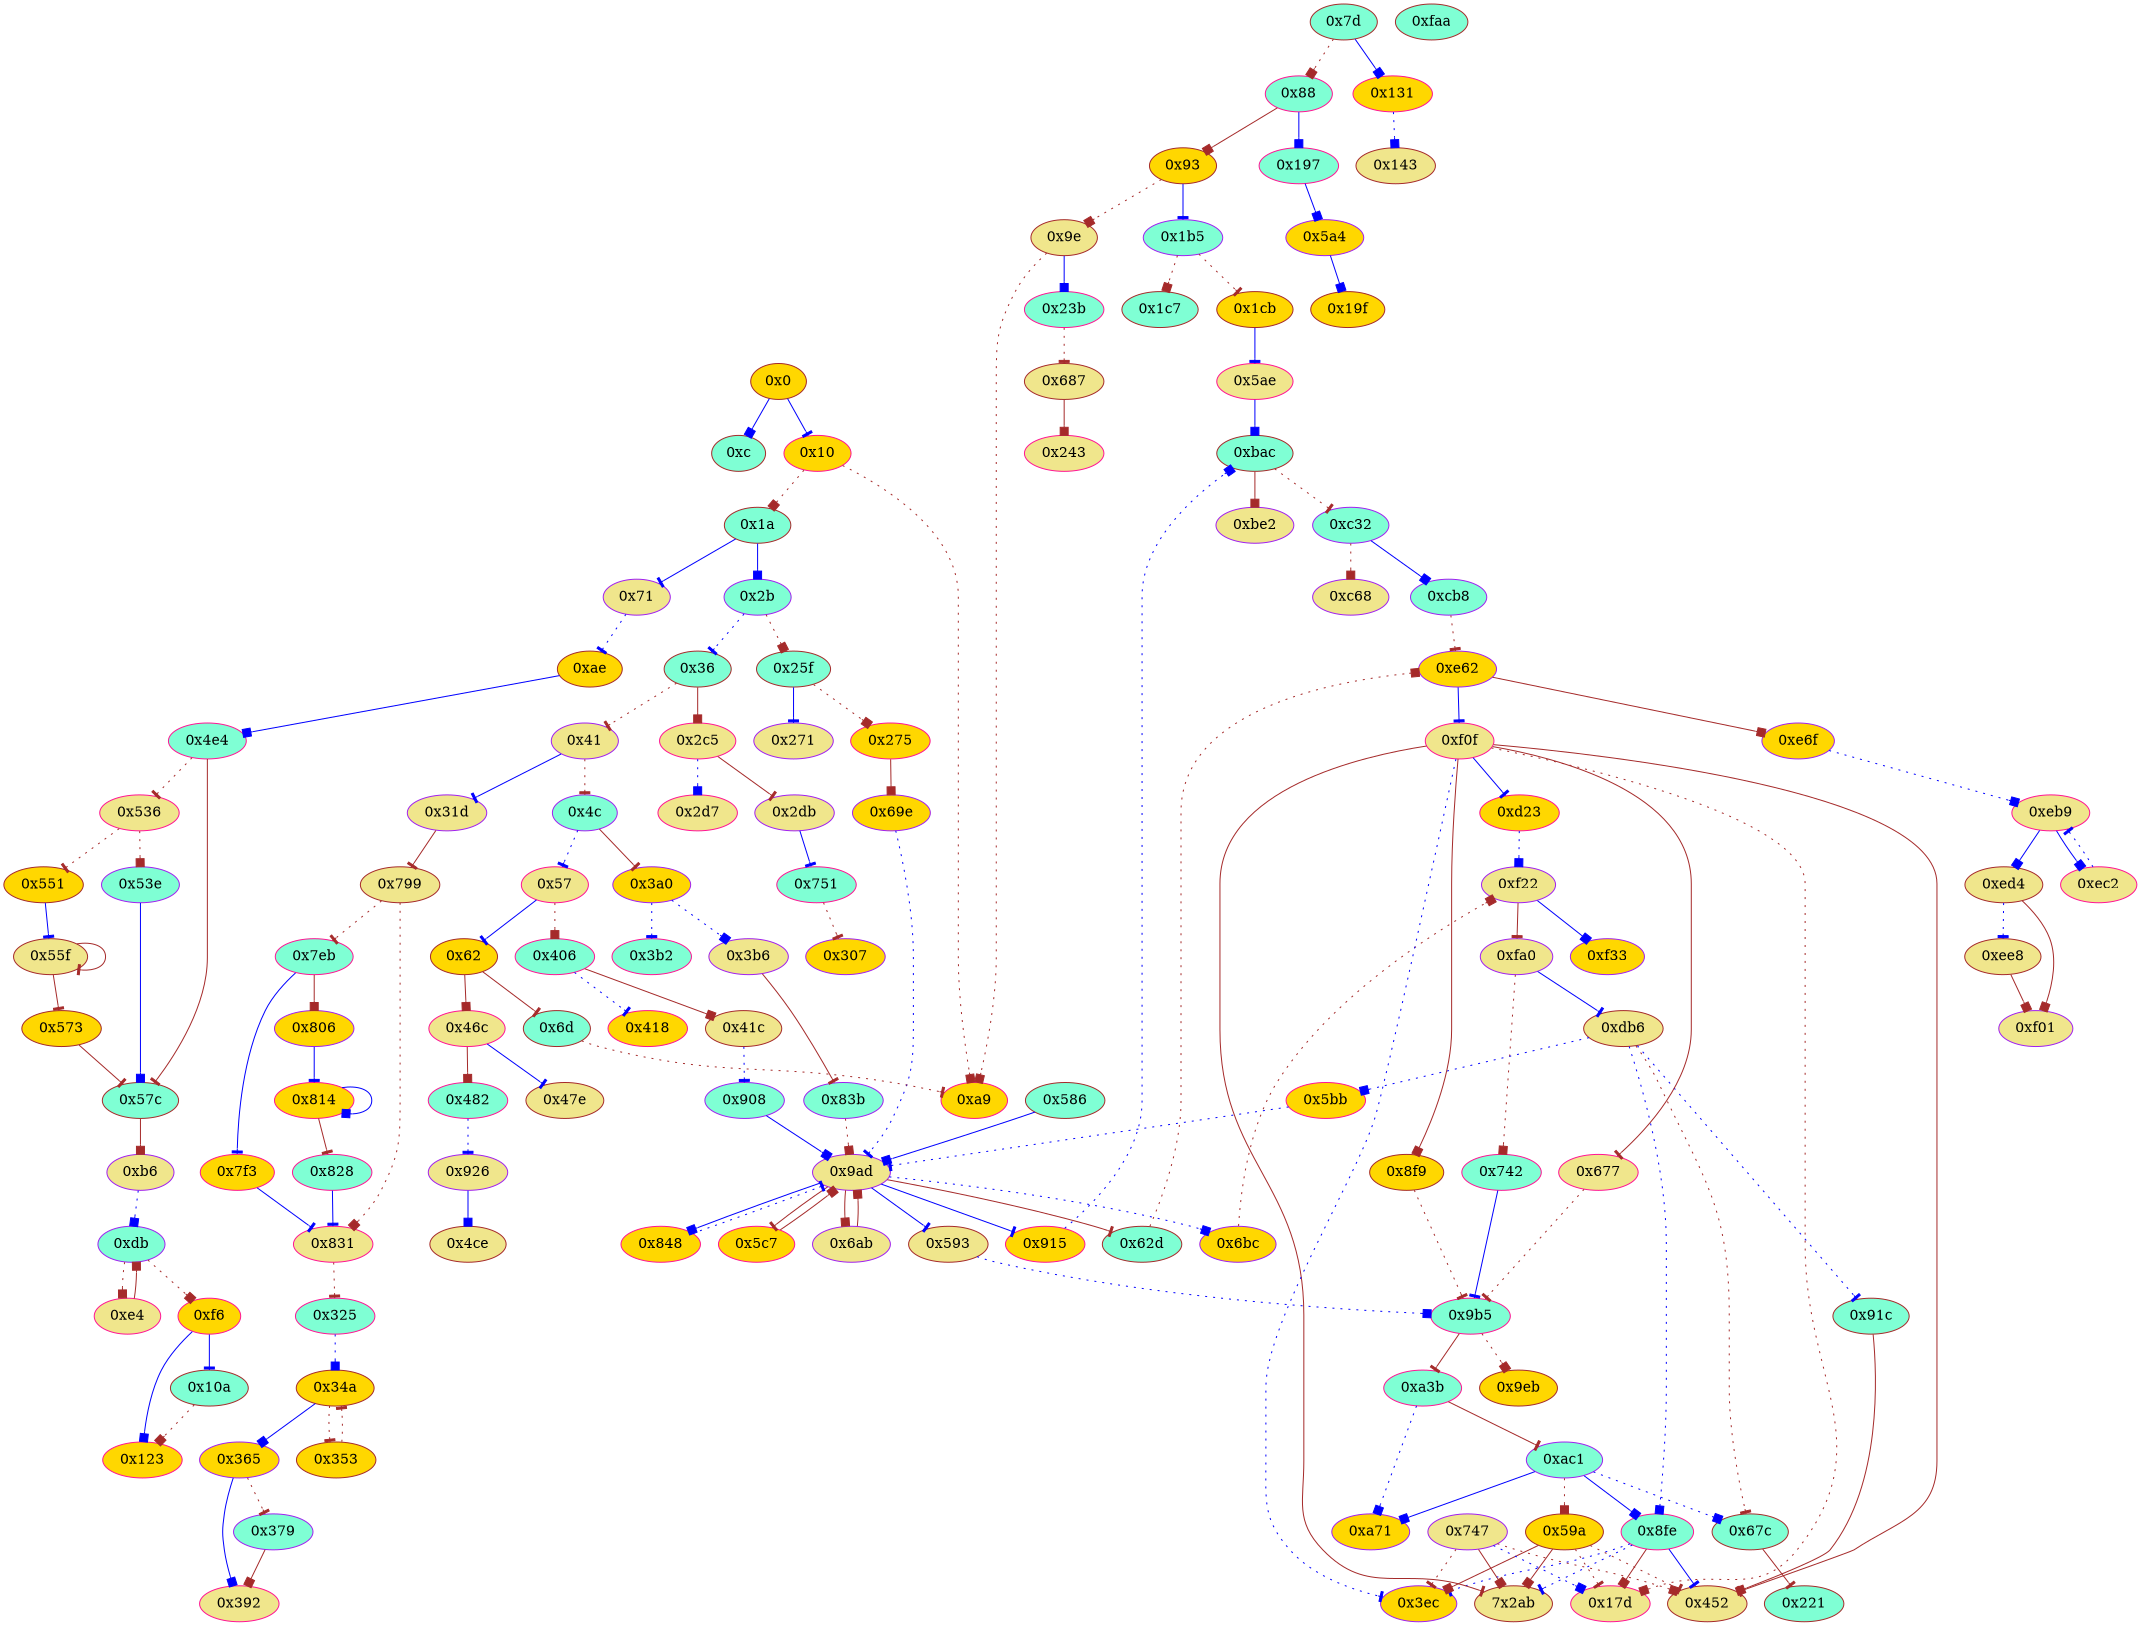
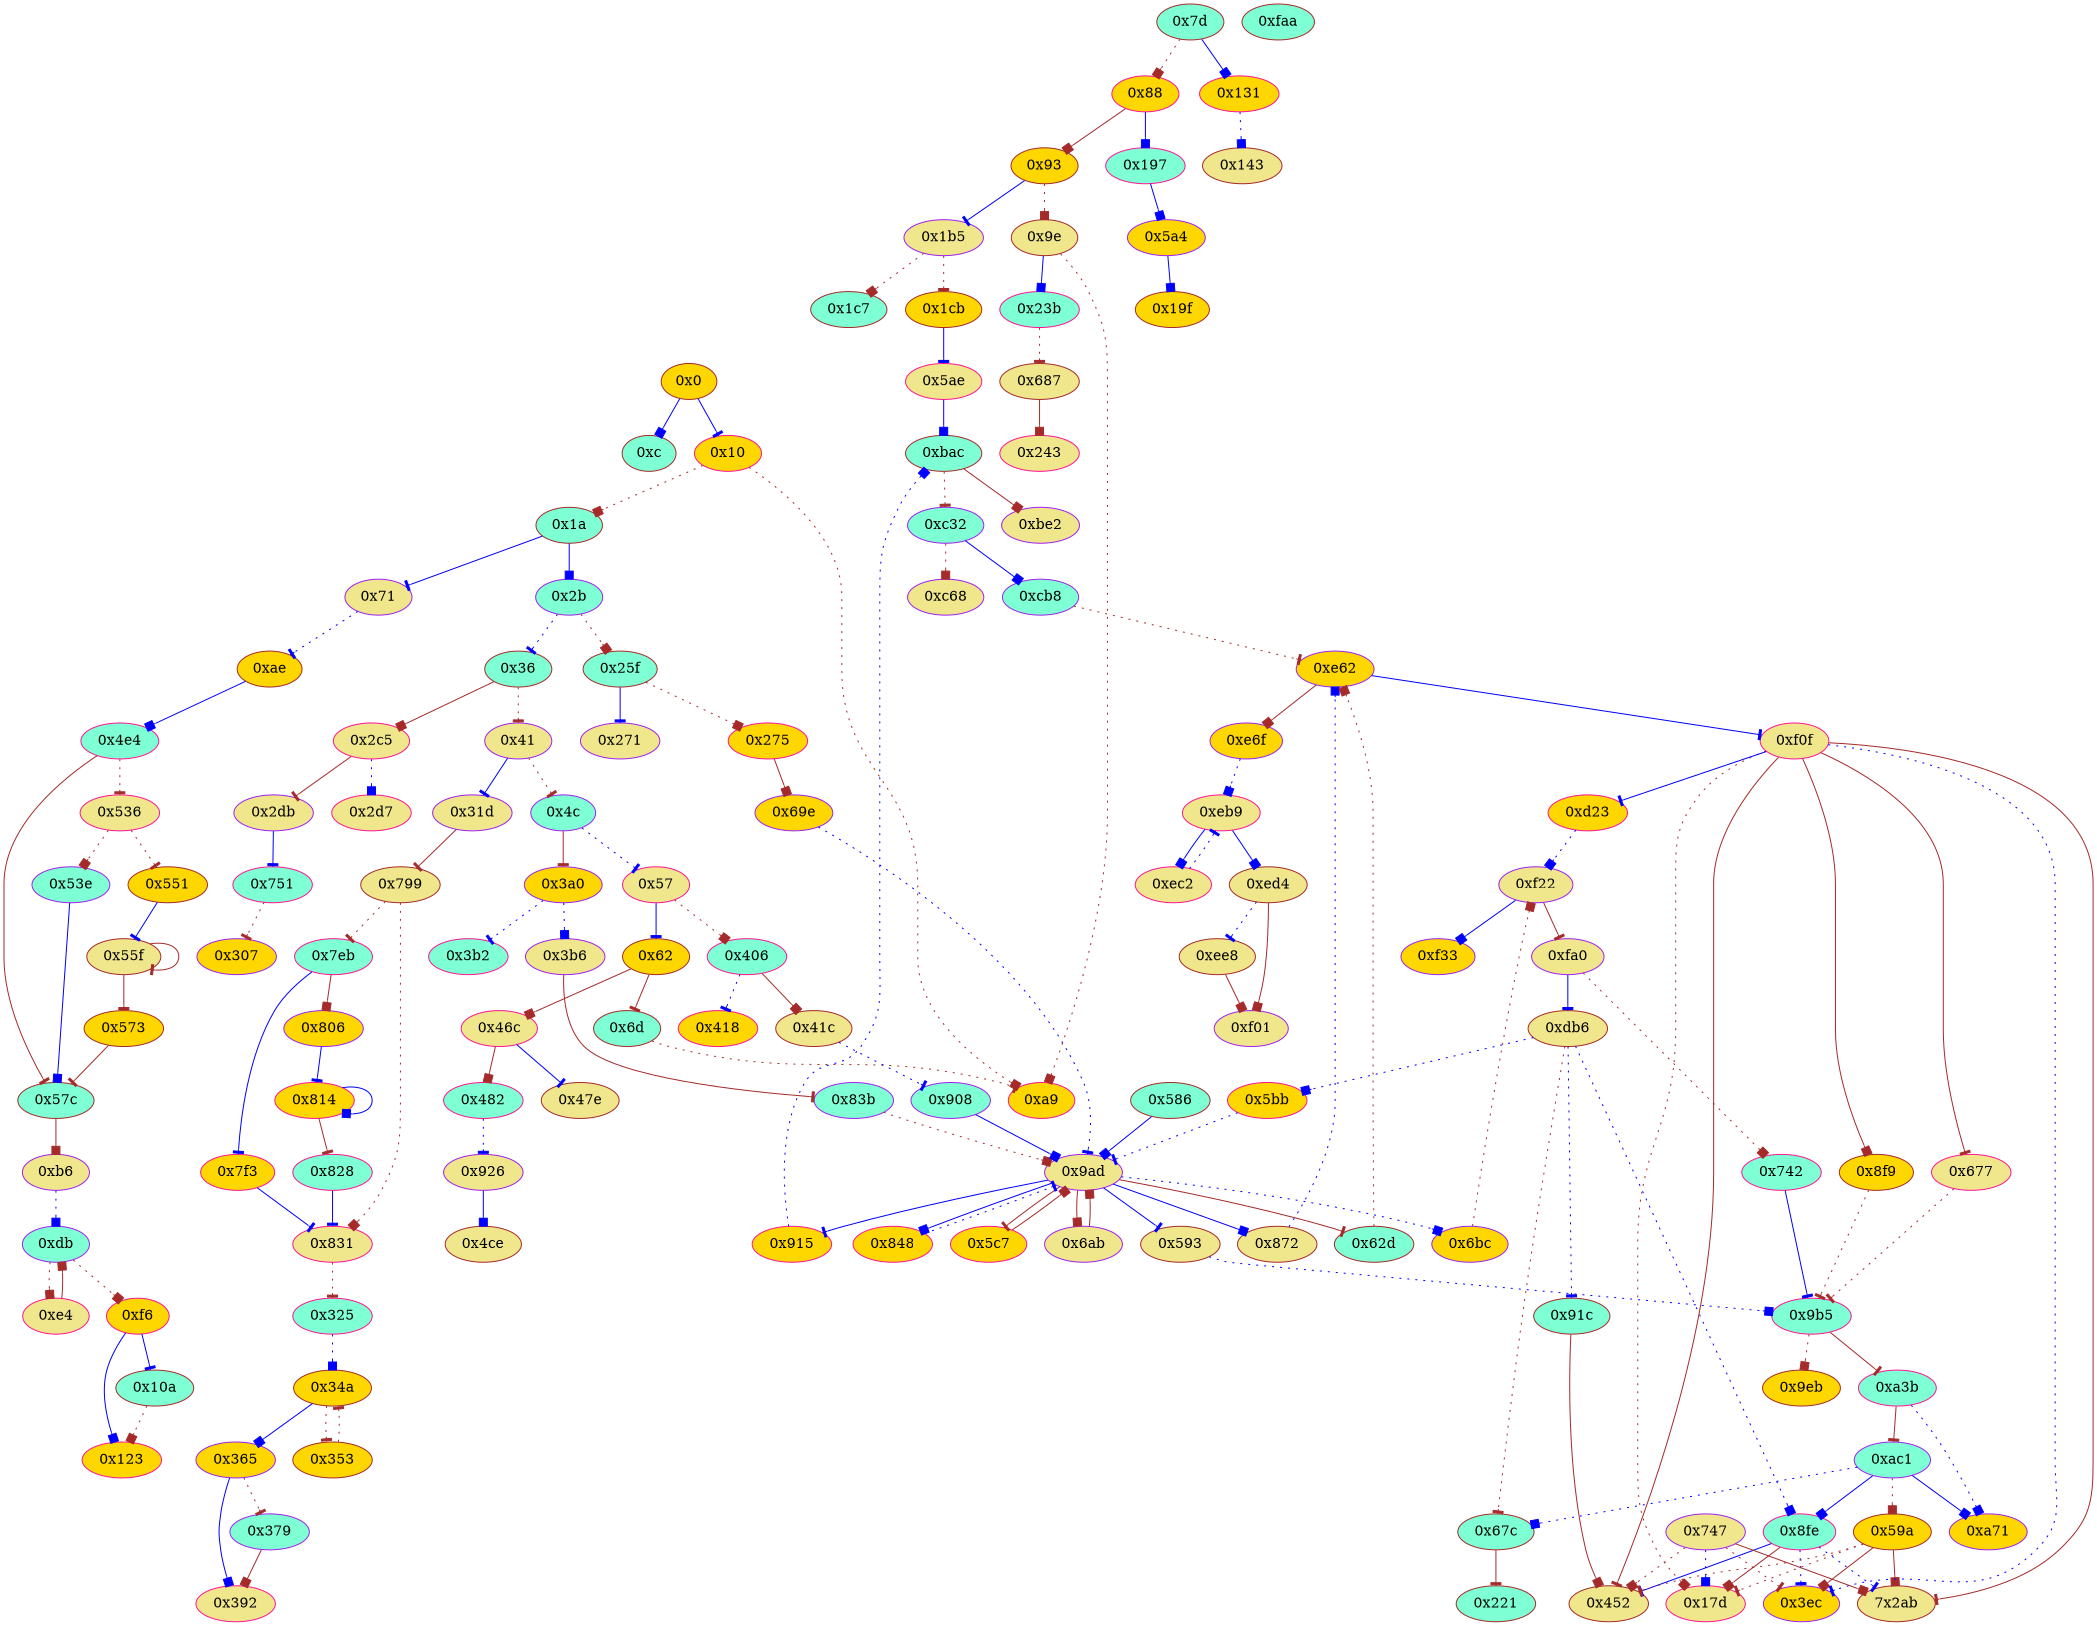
node "0x88": fillcolor aquamarine -> gold
node "0x1b5": fillcolor aquamarine -> khaki
node "0x872": added
